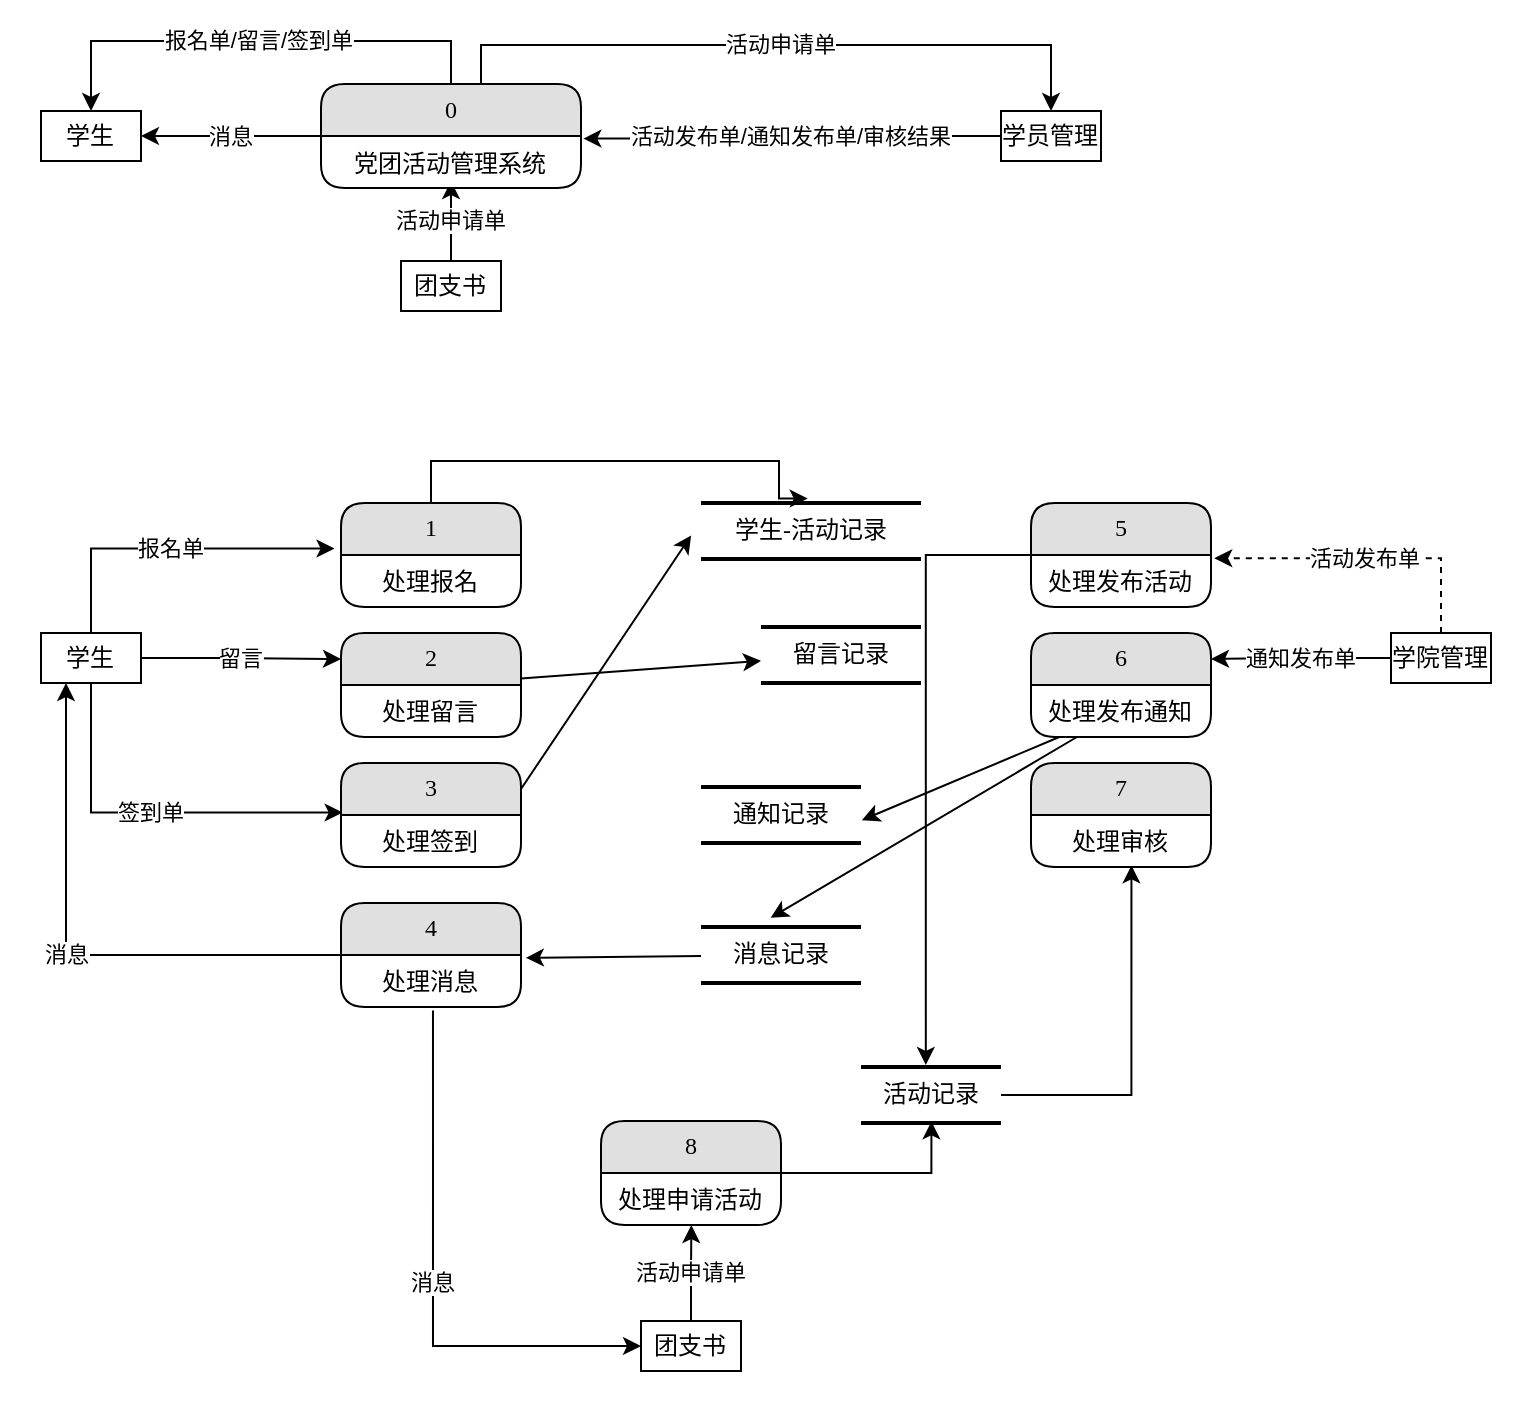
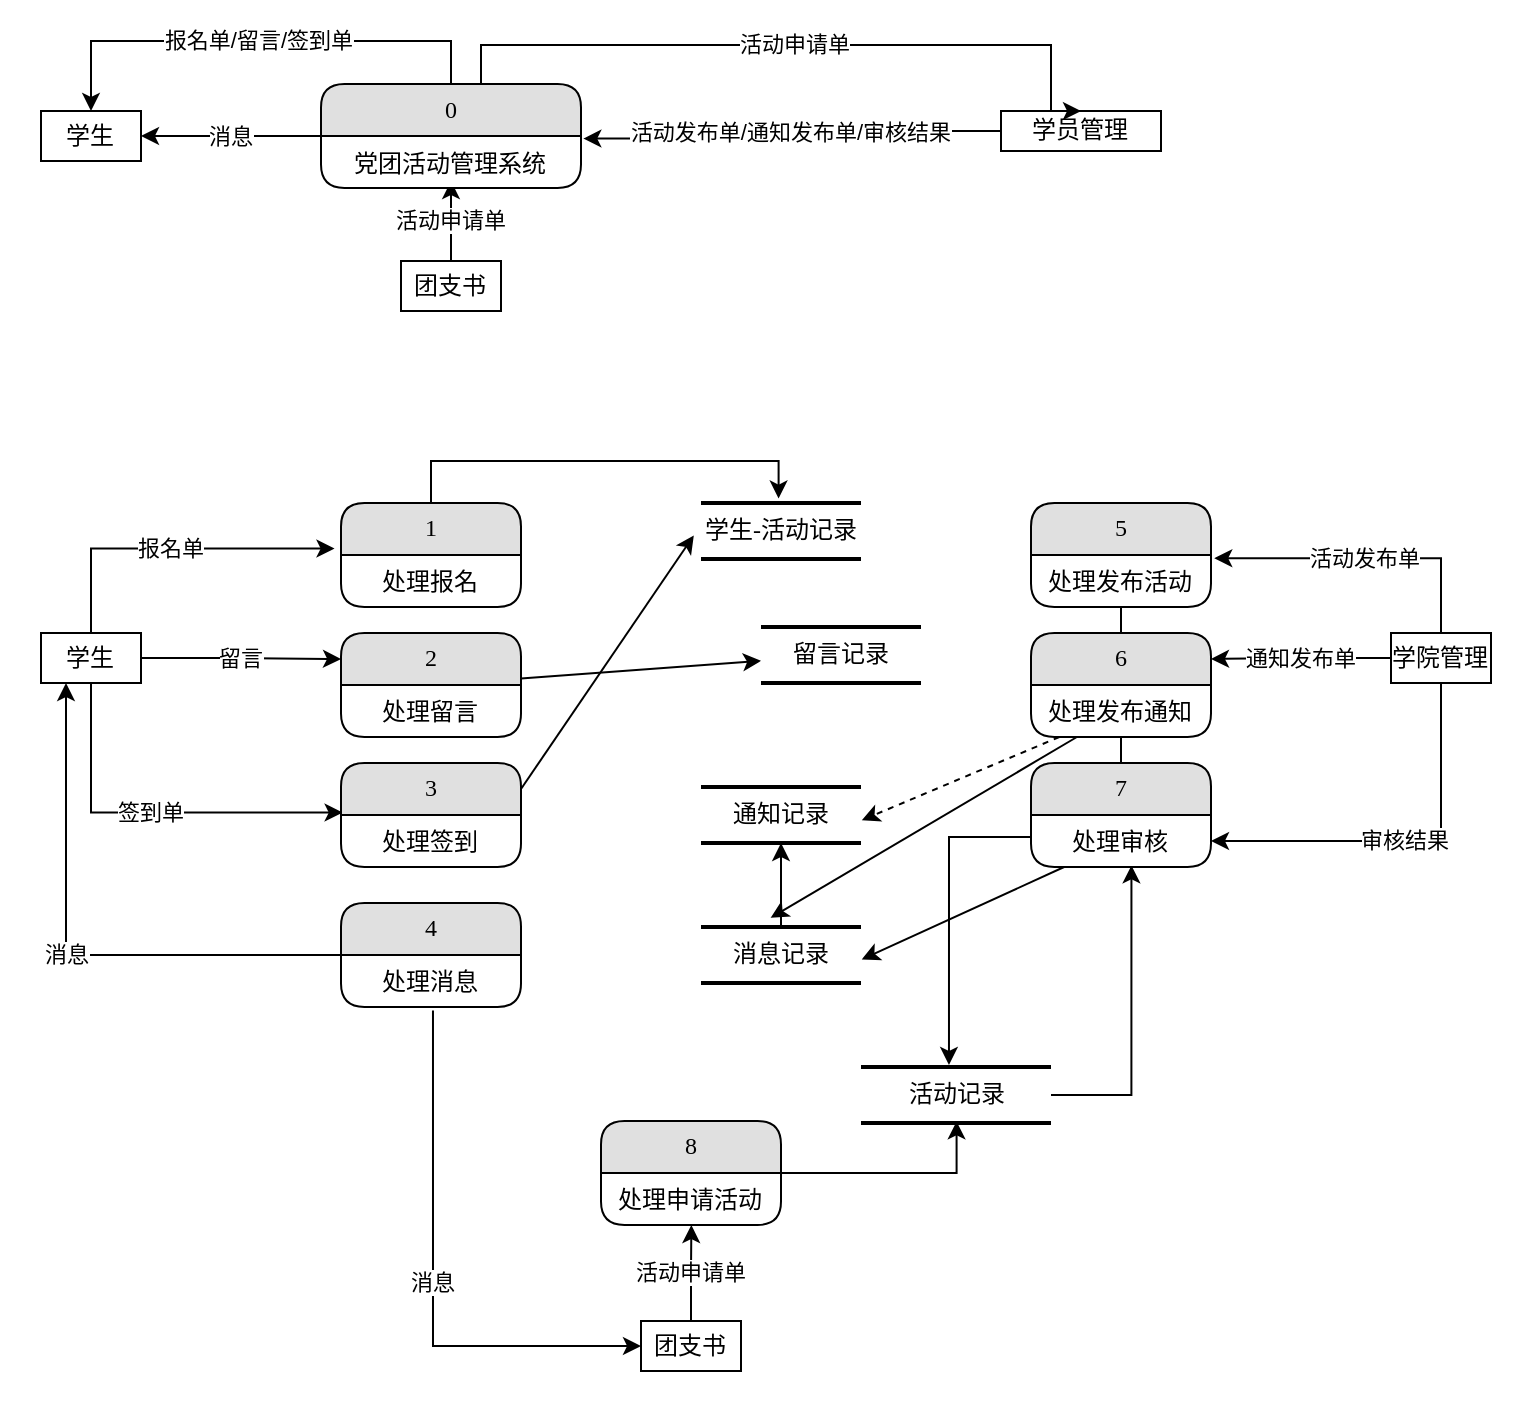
node "学员管理": size 100x50 -> 160x40
node "学生-活动记录": size 220x56 -> 160x56
edge "学院管理" -> "处理发布活动": style dashed -> solid
edge "处理发布通知" -> "通知记录": style solid -> dashed
edge "学院管理" -> "处理审核": added, label "审核结果"
edge "处理审核" -> "消息记录": added
edge "消息记录" -> "处理消息": now "消息记录" -> "通知记录"
node "活动记录": size 140x56 -> 190x56
